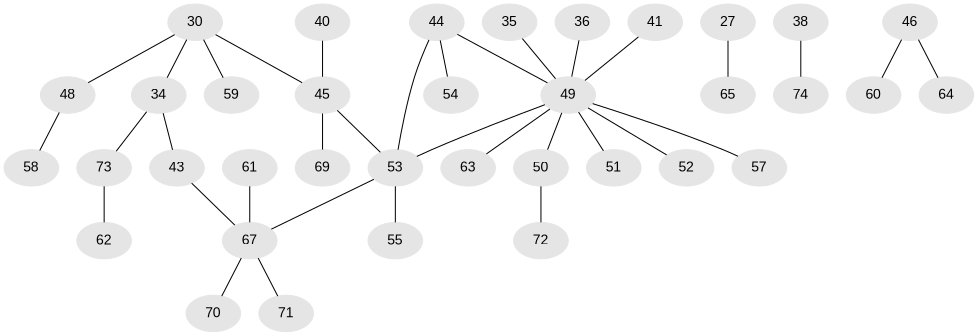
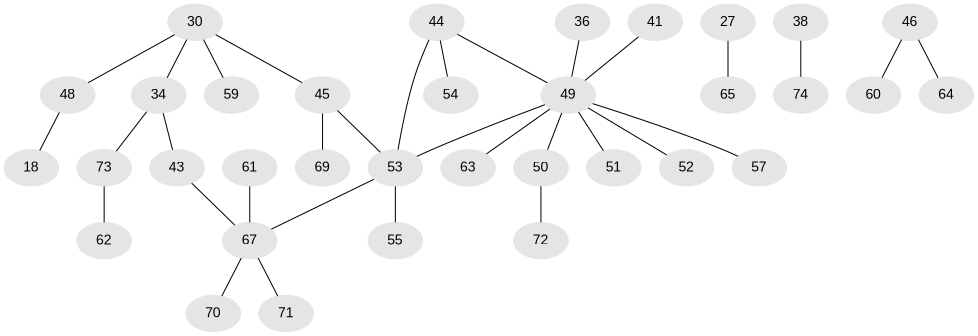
node "40": removed
node "35": removed
node "58": label "58" -> "18"
